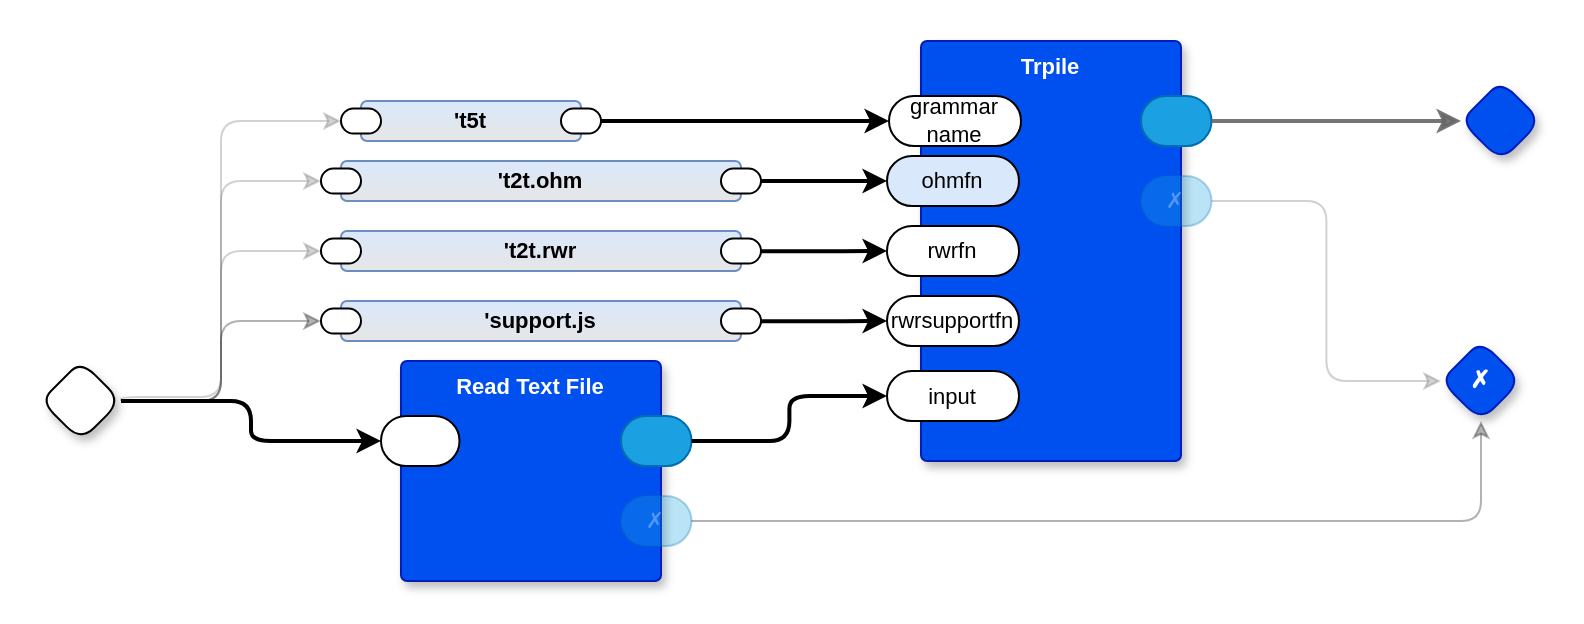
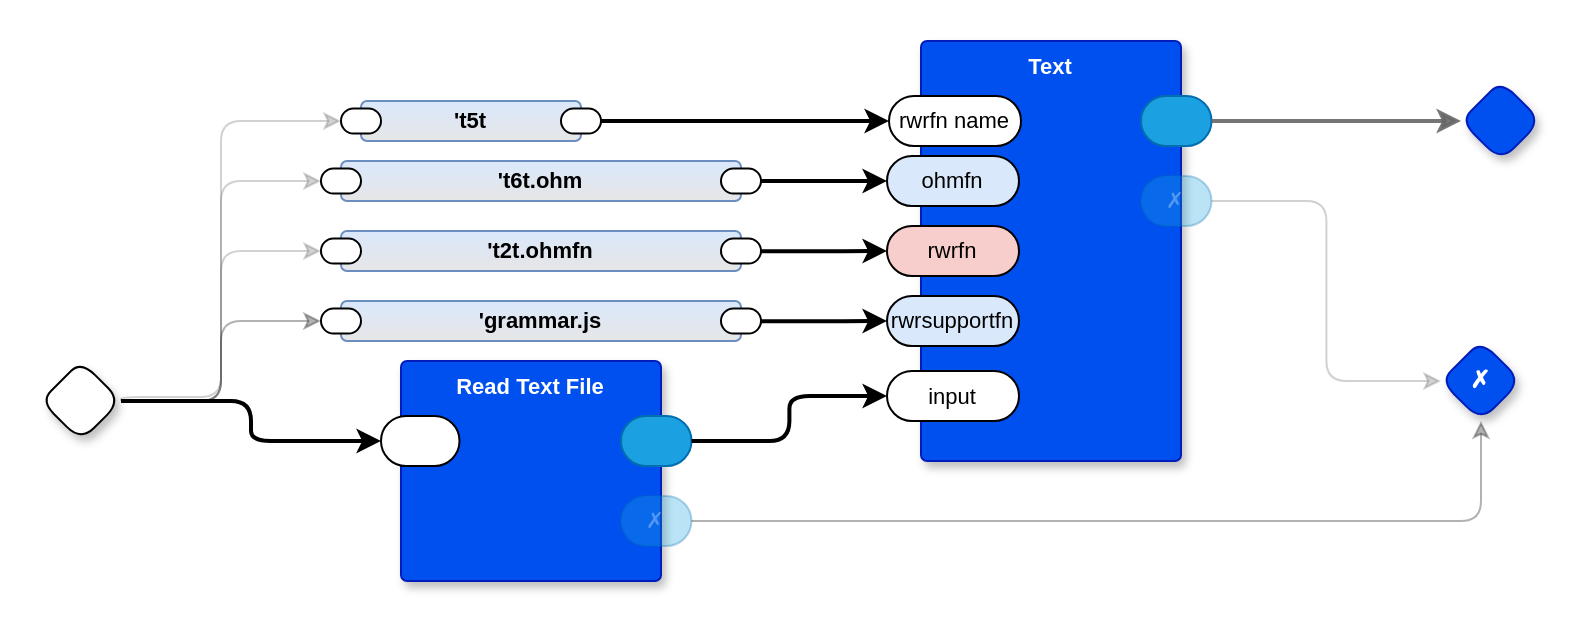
node "Trpile": label "Trpile" -> "Text"
node "grammar name": label "grammar name" -> "rwrfn name"
node "'t2t.ohm": label "'t2t.ohm" -> "'t6t.ohm"
node "'t2t.rwr": label "'t2t.rwr" -> "'t2t.ohmfn"
node "rwrfn": fillcolor #ffffff -> #f8cecc
node "'support.js": label "'support.js" -> "'grammar.js"
node "rwrsupportfn": fillcolor #ffffff -> #dae8fc
